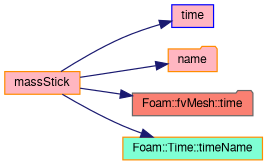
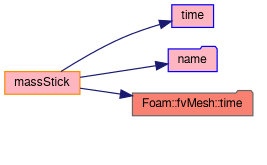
node "name": color darkorange -> blue
node "Foam::Time::timeName": removed
